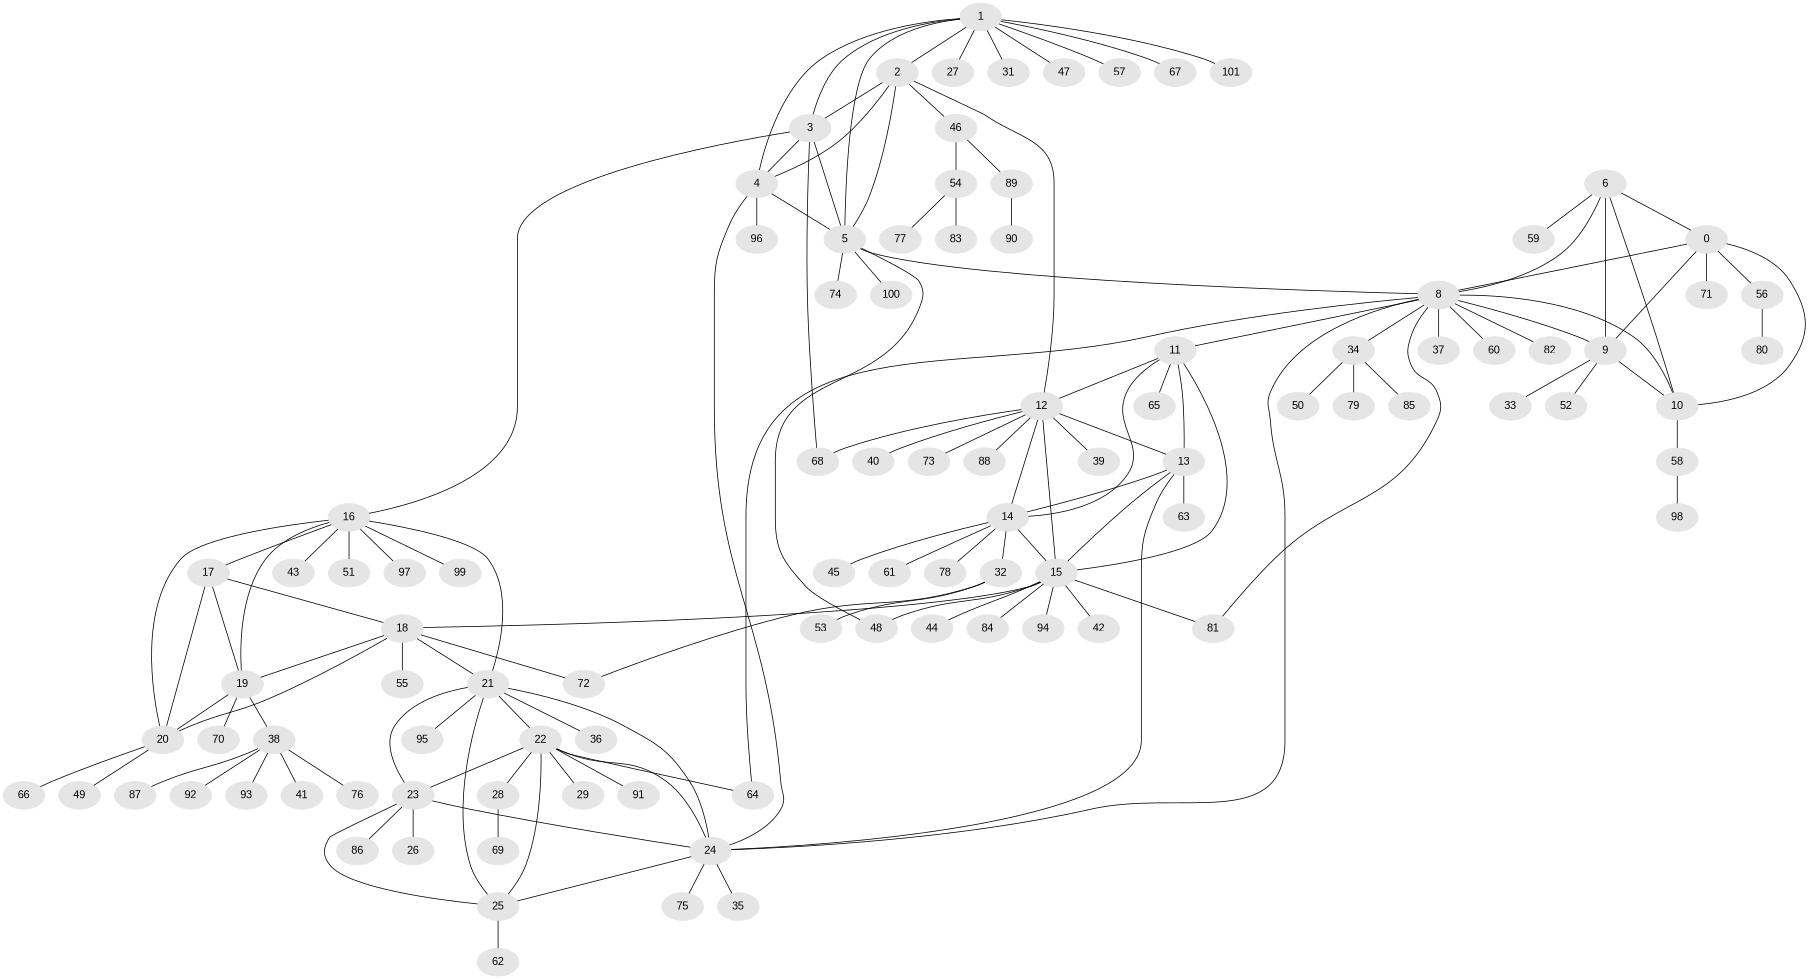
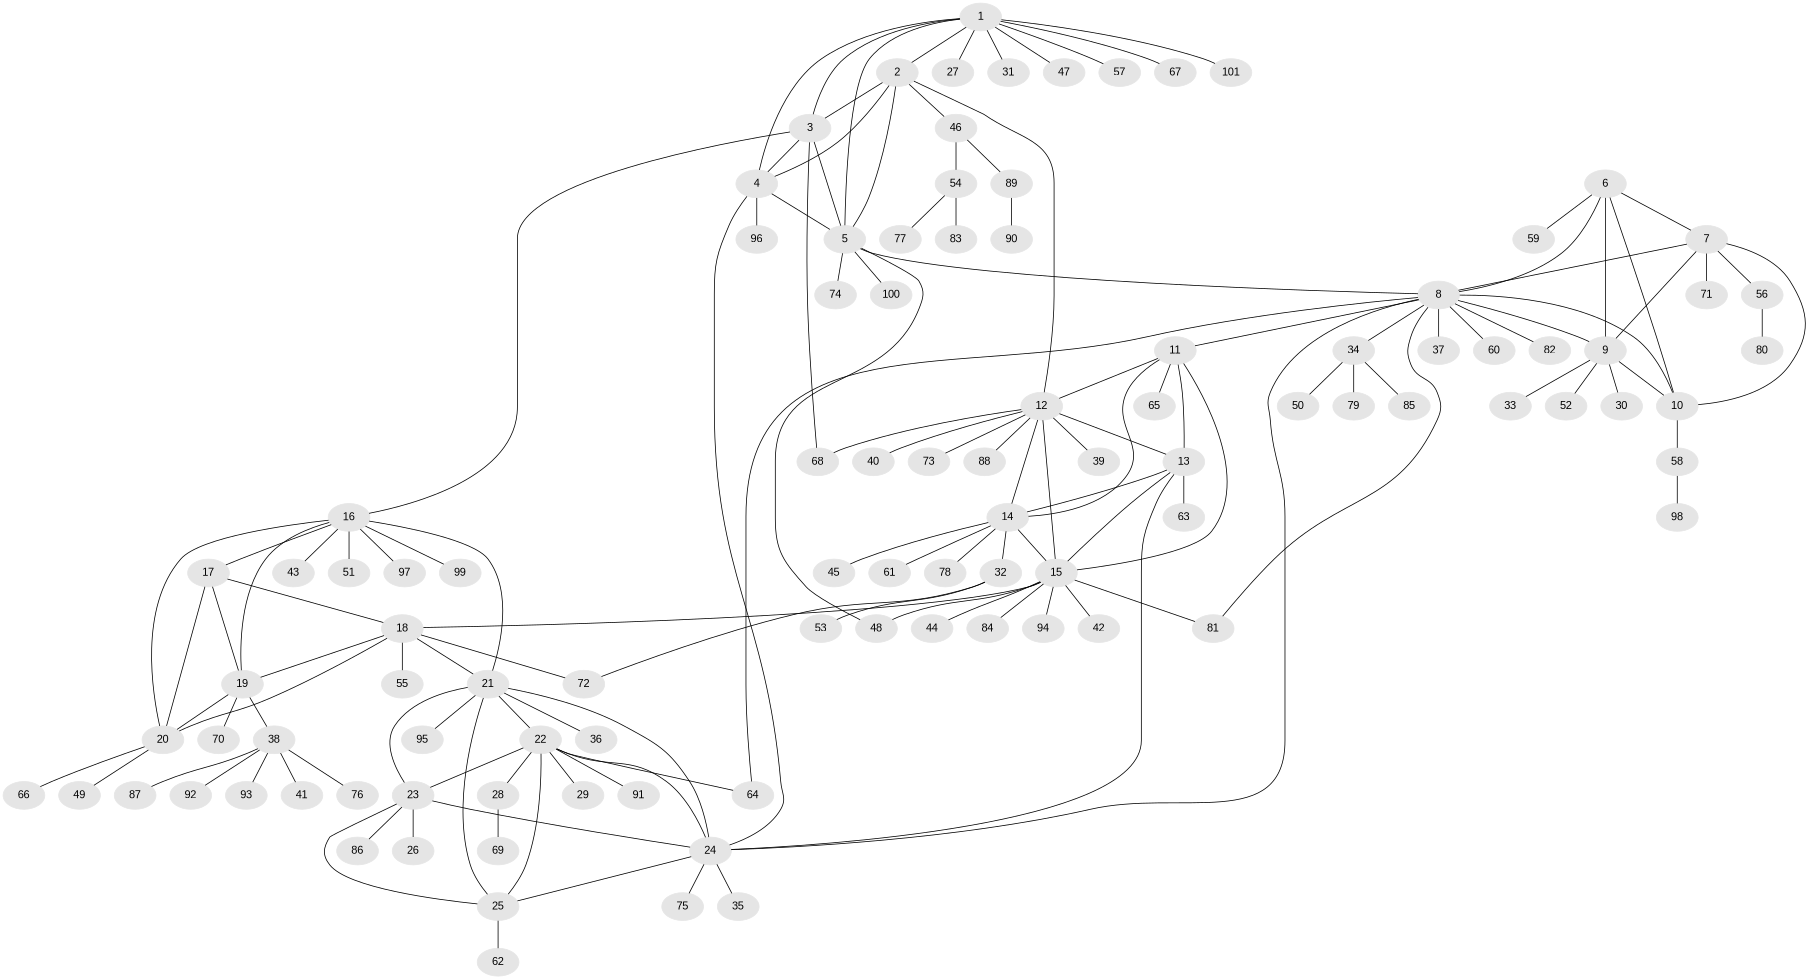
node "0": label "0" -> "7"
node "30": added
